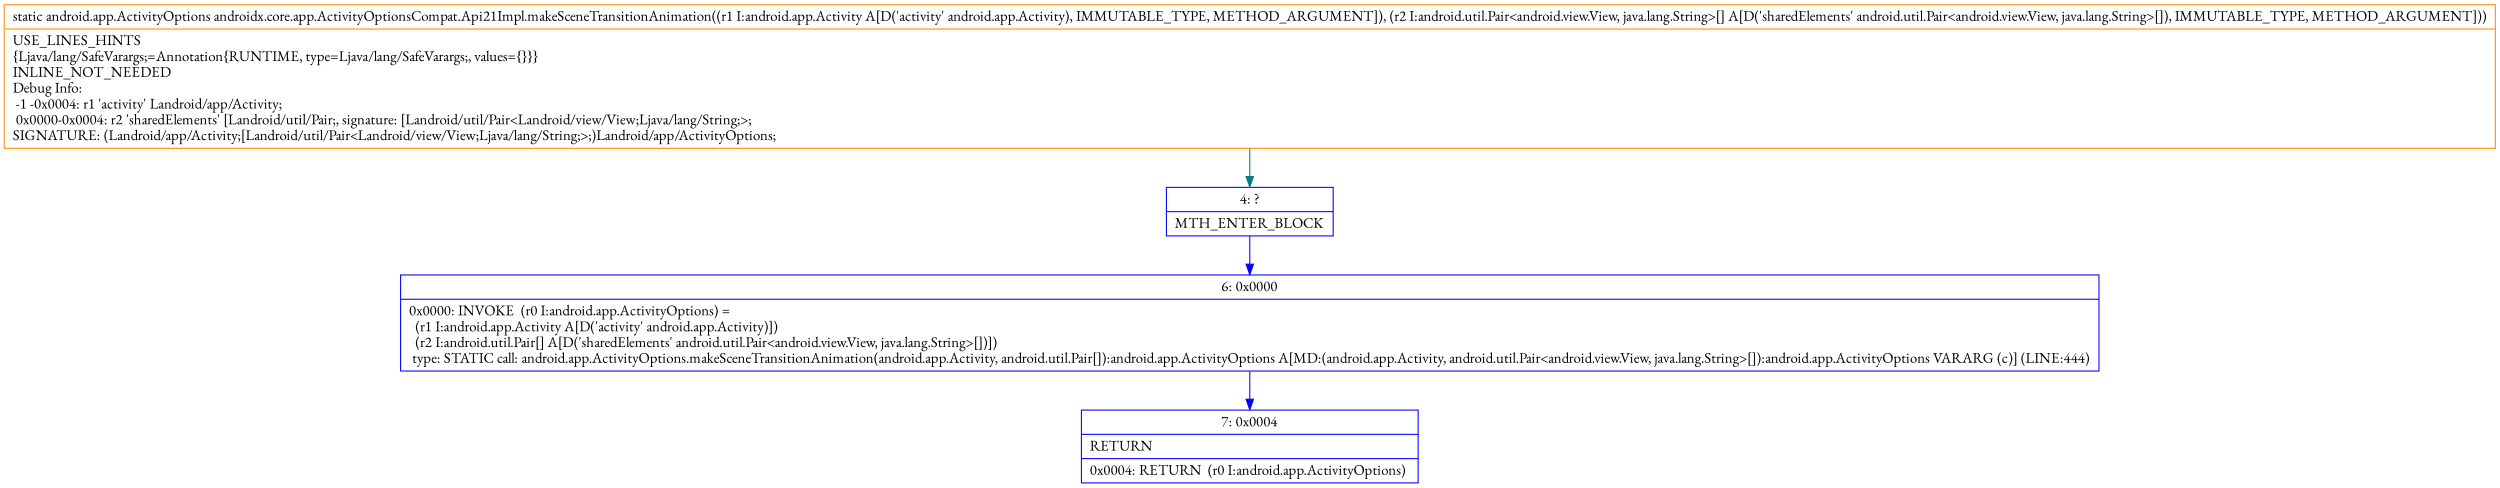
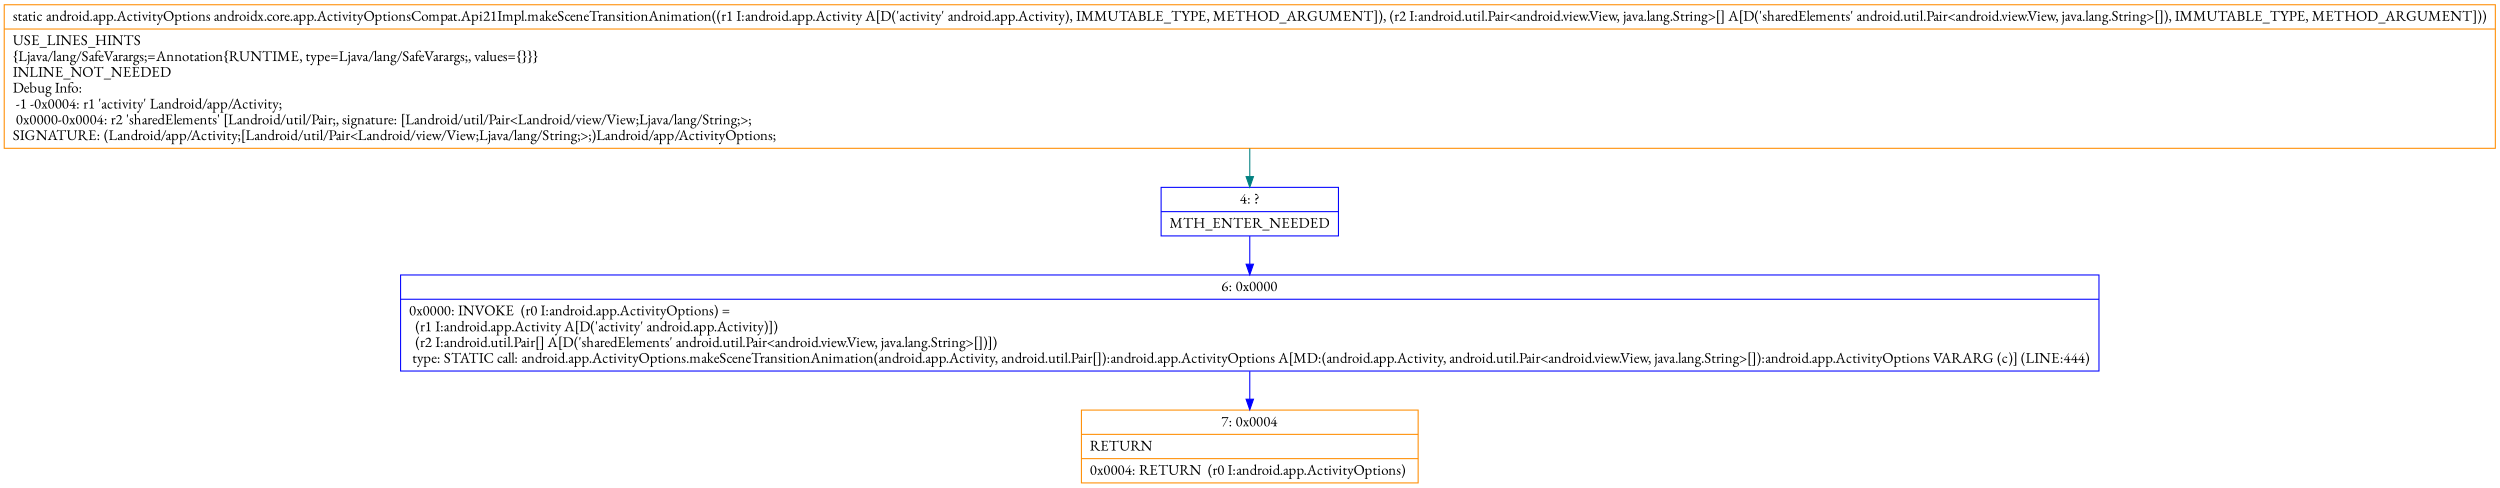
node "4: ?": text "MTH_ENTER_BLOCK" -> "MTH_ENTER_NEEDED"
node "7: 0x0004": color blue -> darkorange
